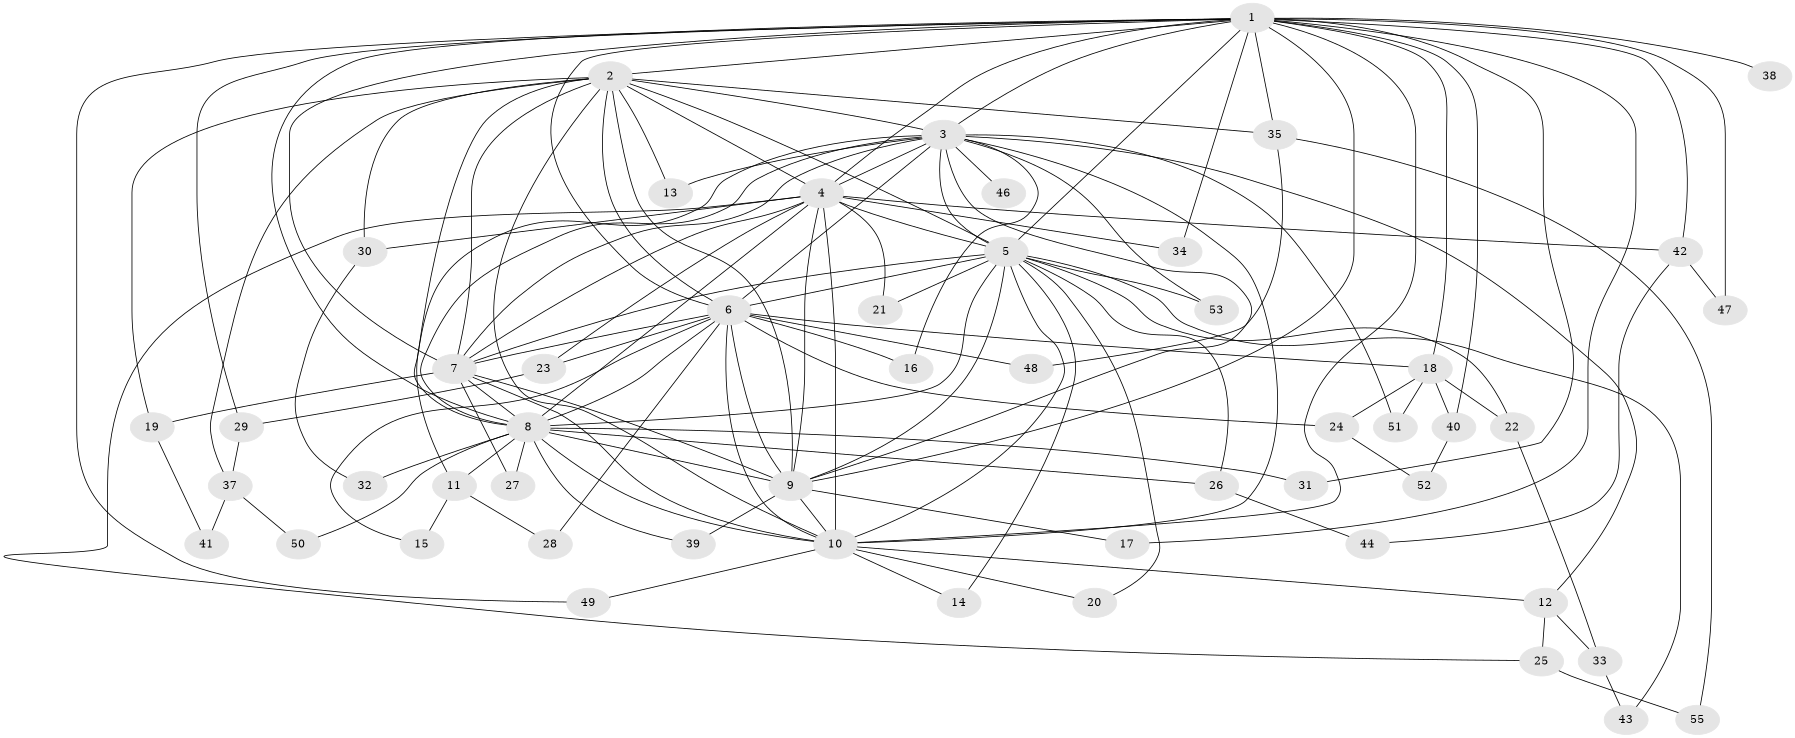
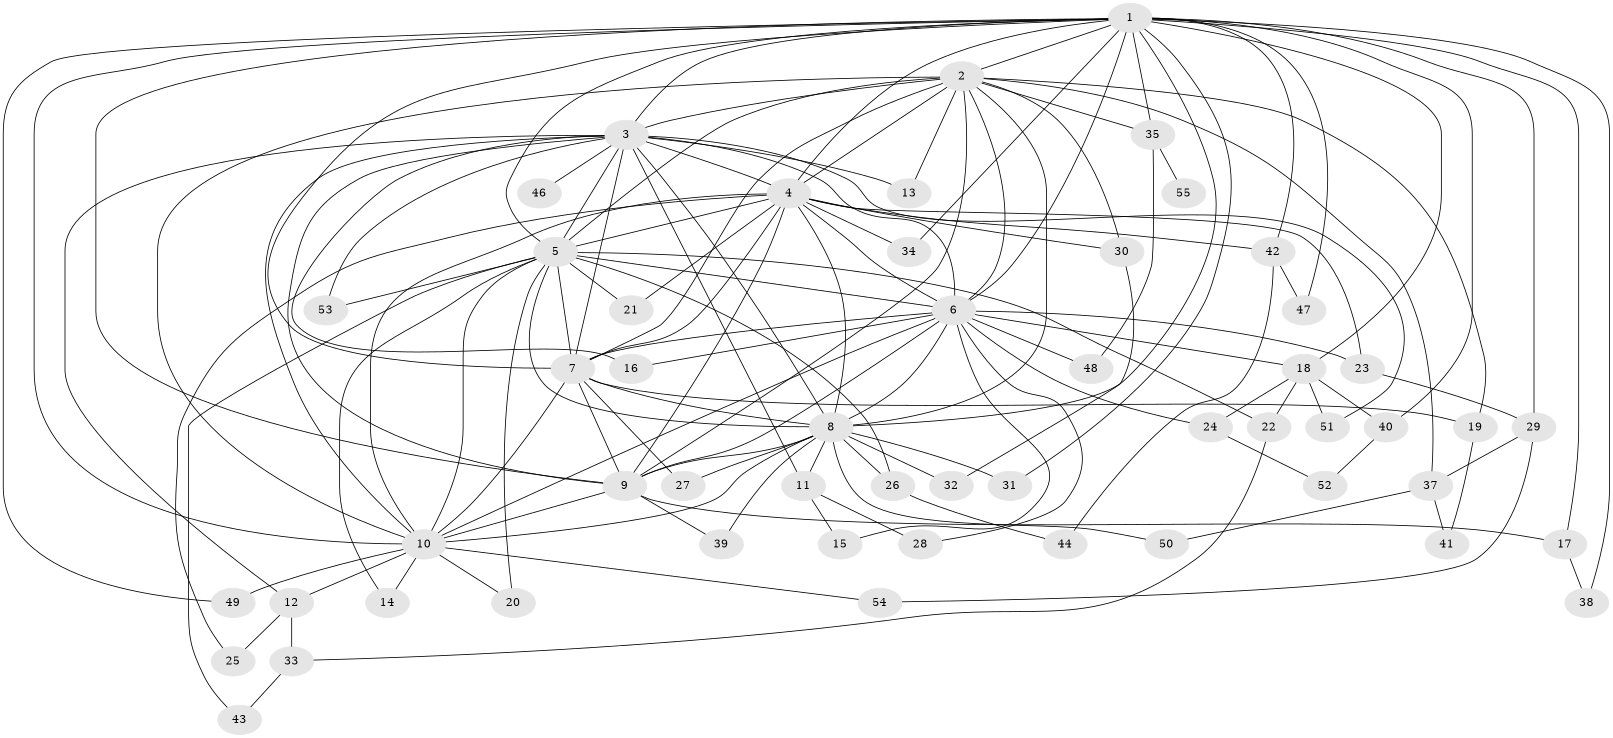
edge "4" -- "6": added
edge "5" -- "9": removed
edge "17" -- "38": added
node "54": added
edge "25" -- "55": removed
